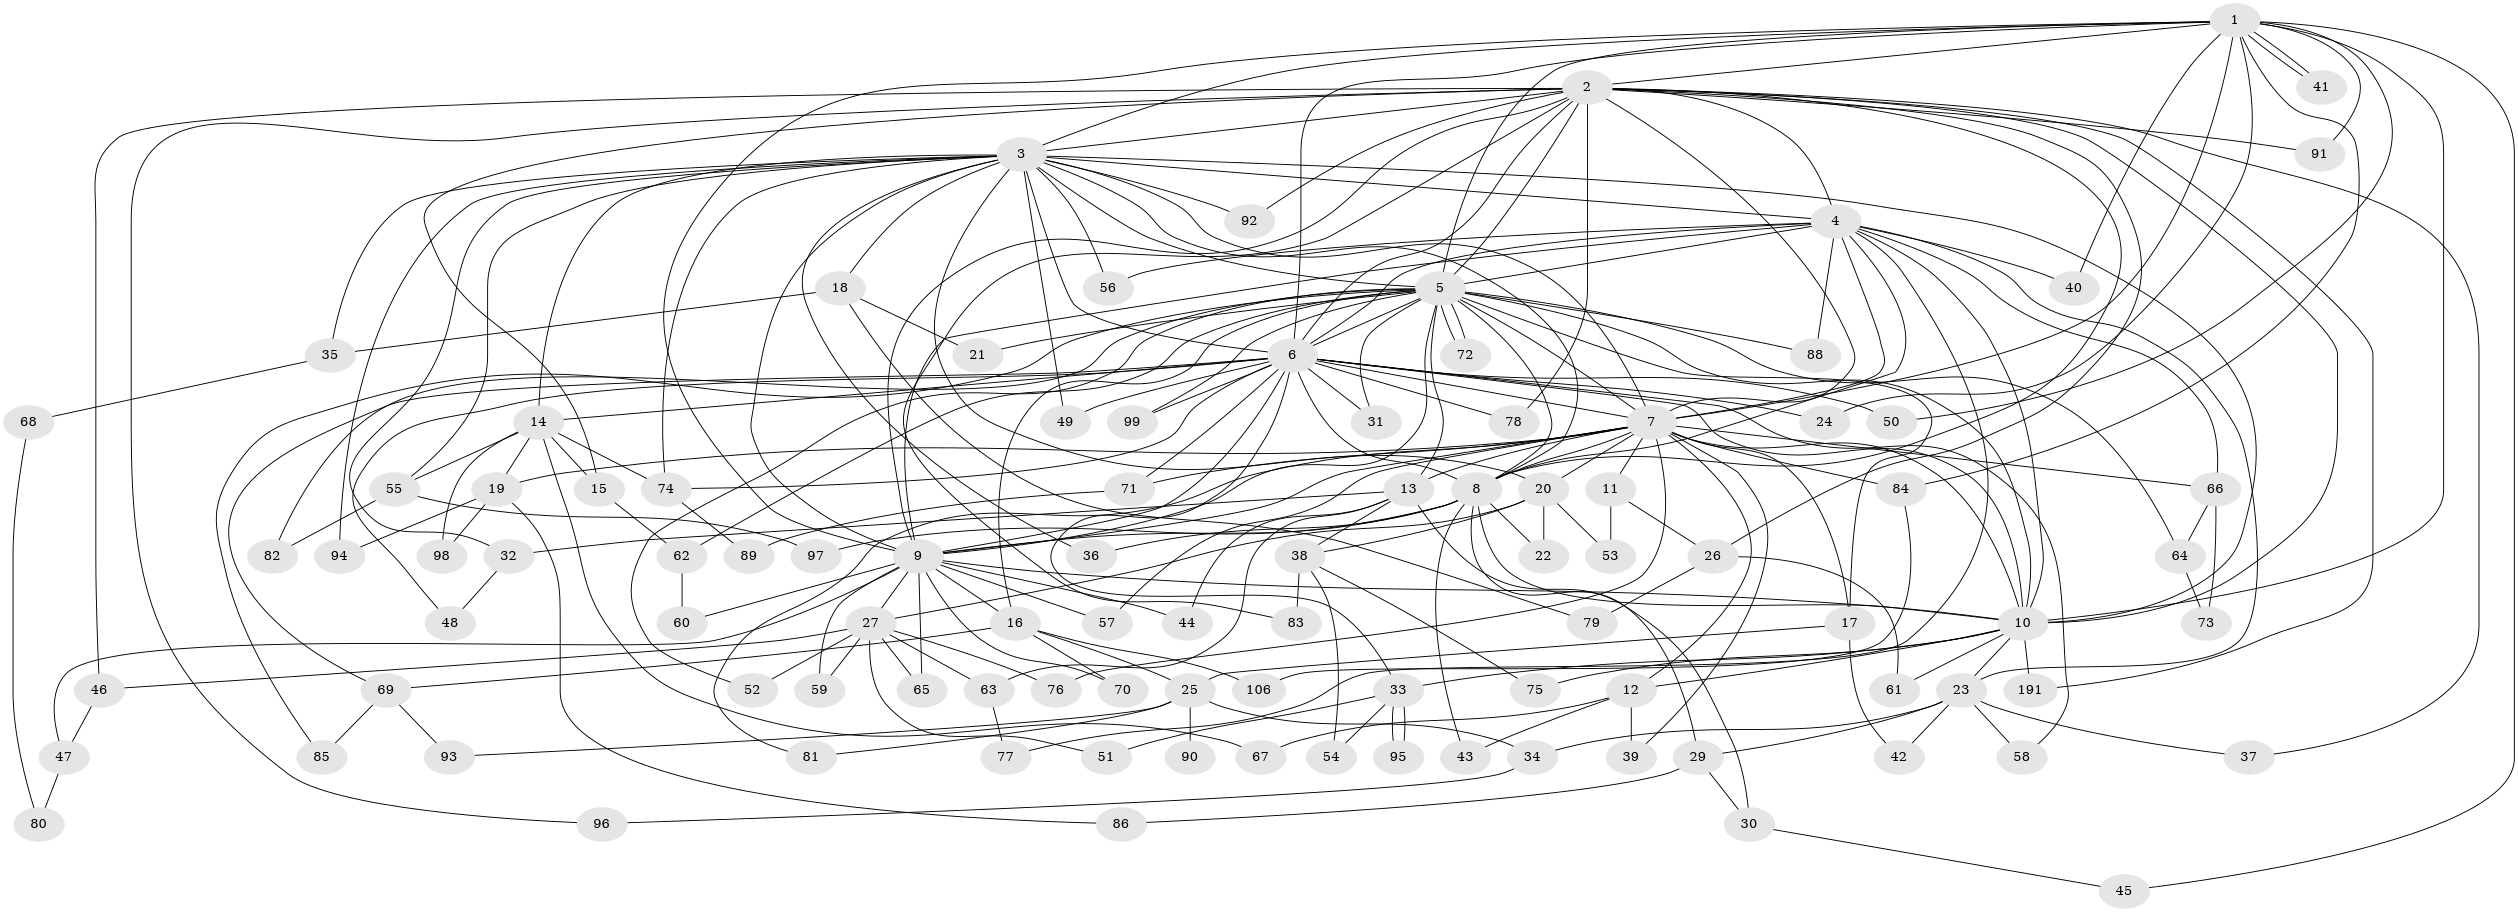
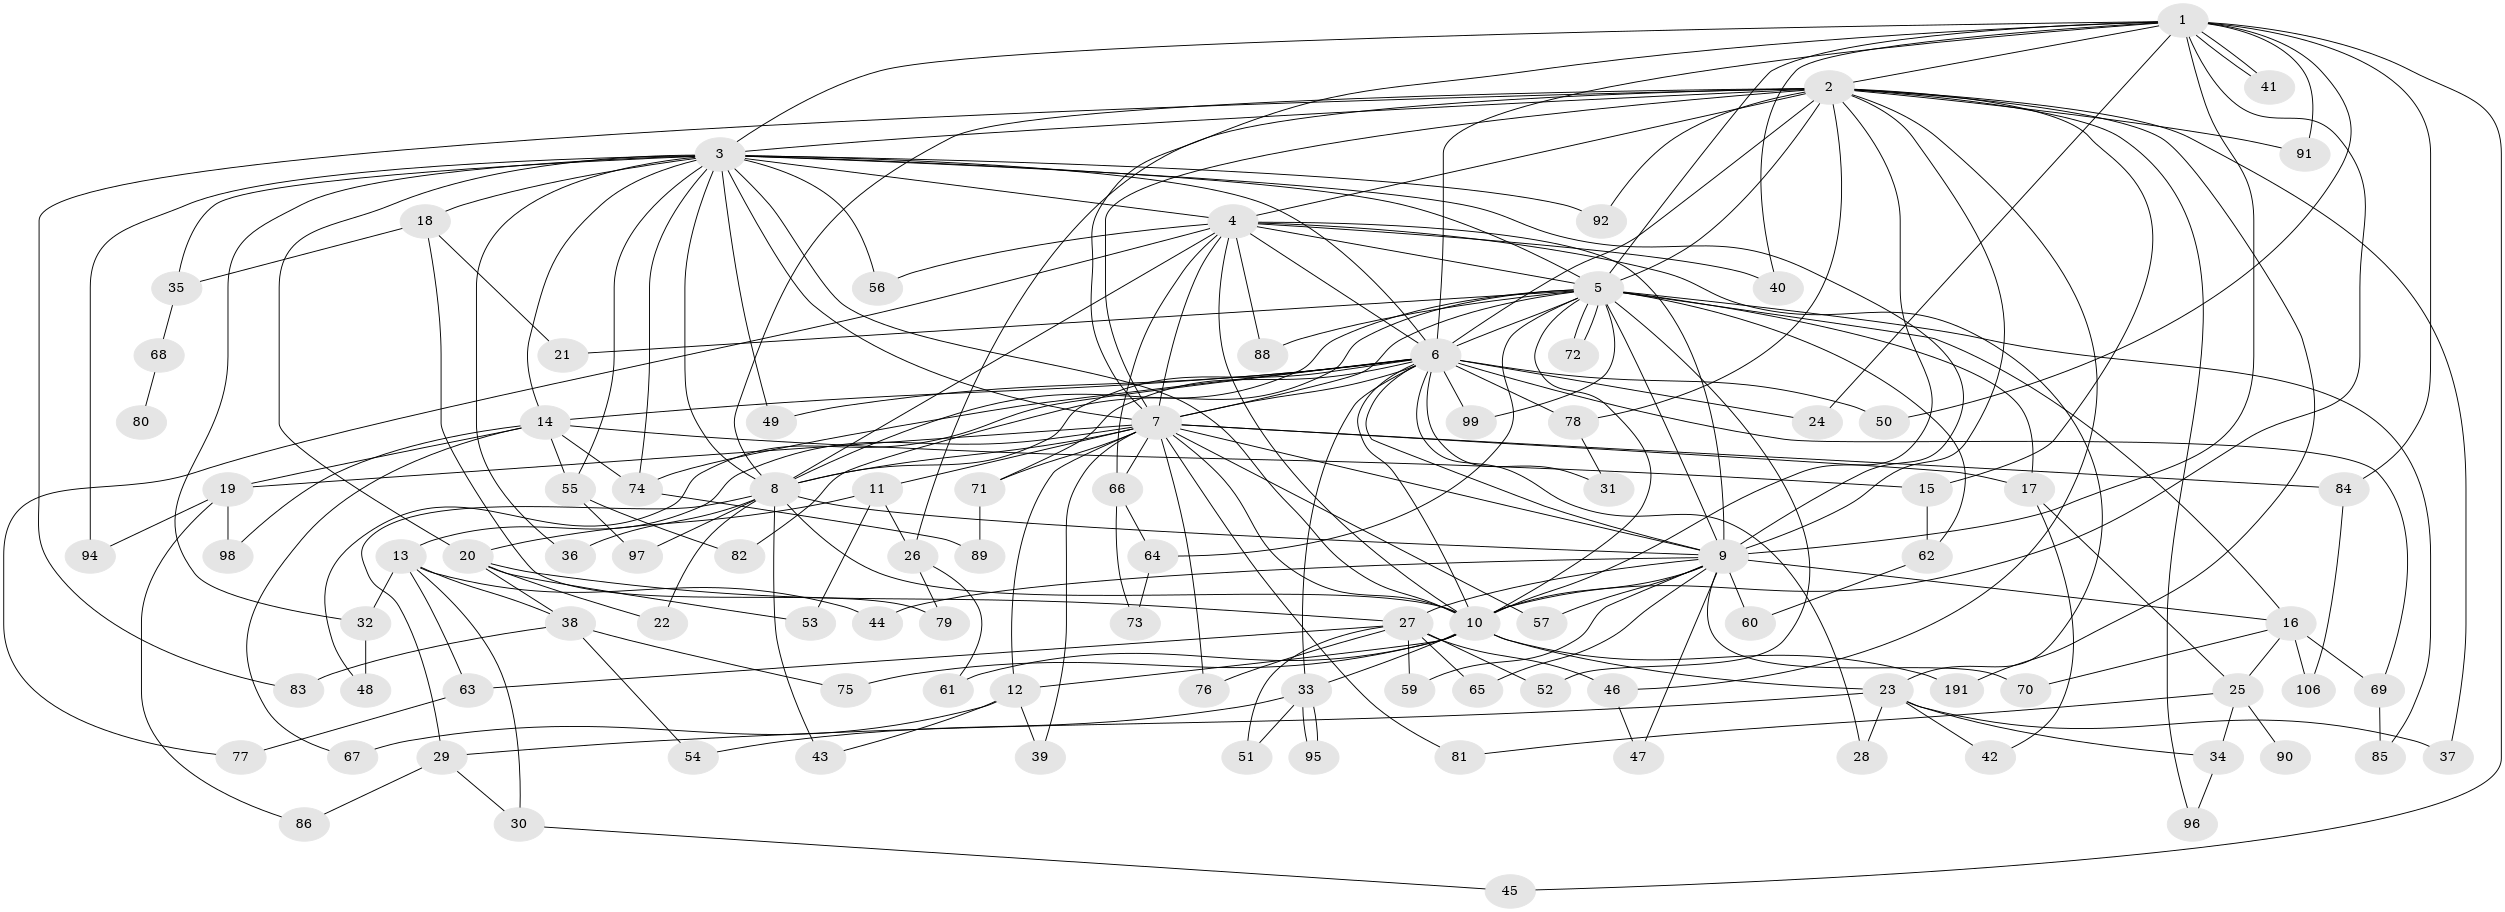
edge "5" -- "31": now "78" -- "31"
edge "5" -- "13": removed
edge "7" -- "20": now "11" -- "20"
node "93": removed
node "58": label "58" -> "28"
edge "47" -- "80": removed
